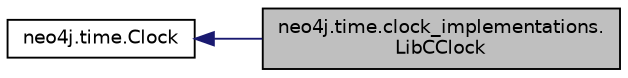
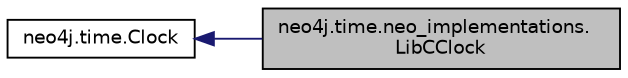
node "neo4j.time.clock_implementations. LibCClock": label "neo4j.time.clock_implementations. LibCClock" -> "neo4j.time.neo_implementations. LibCClock"
